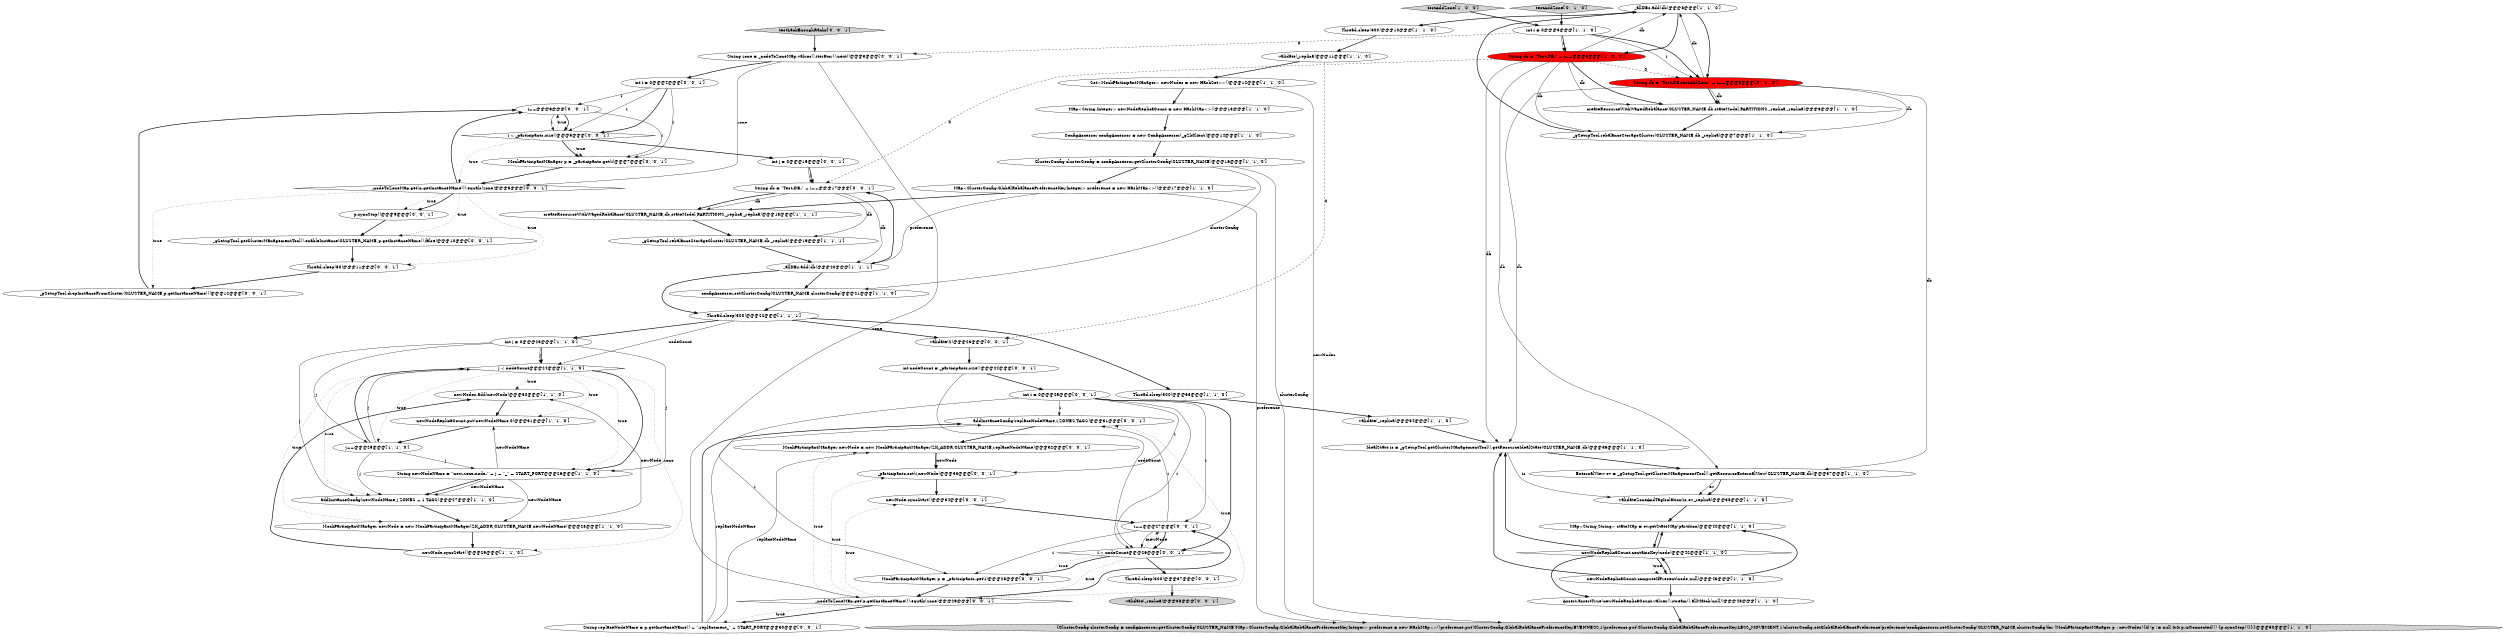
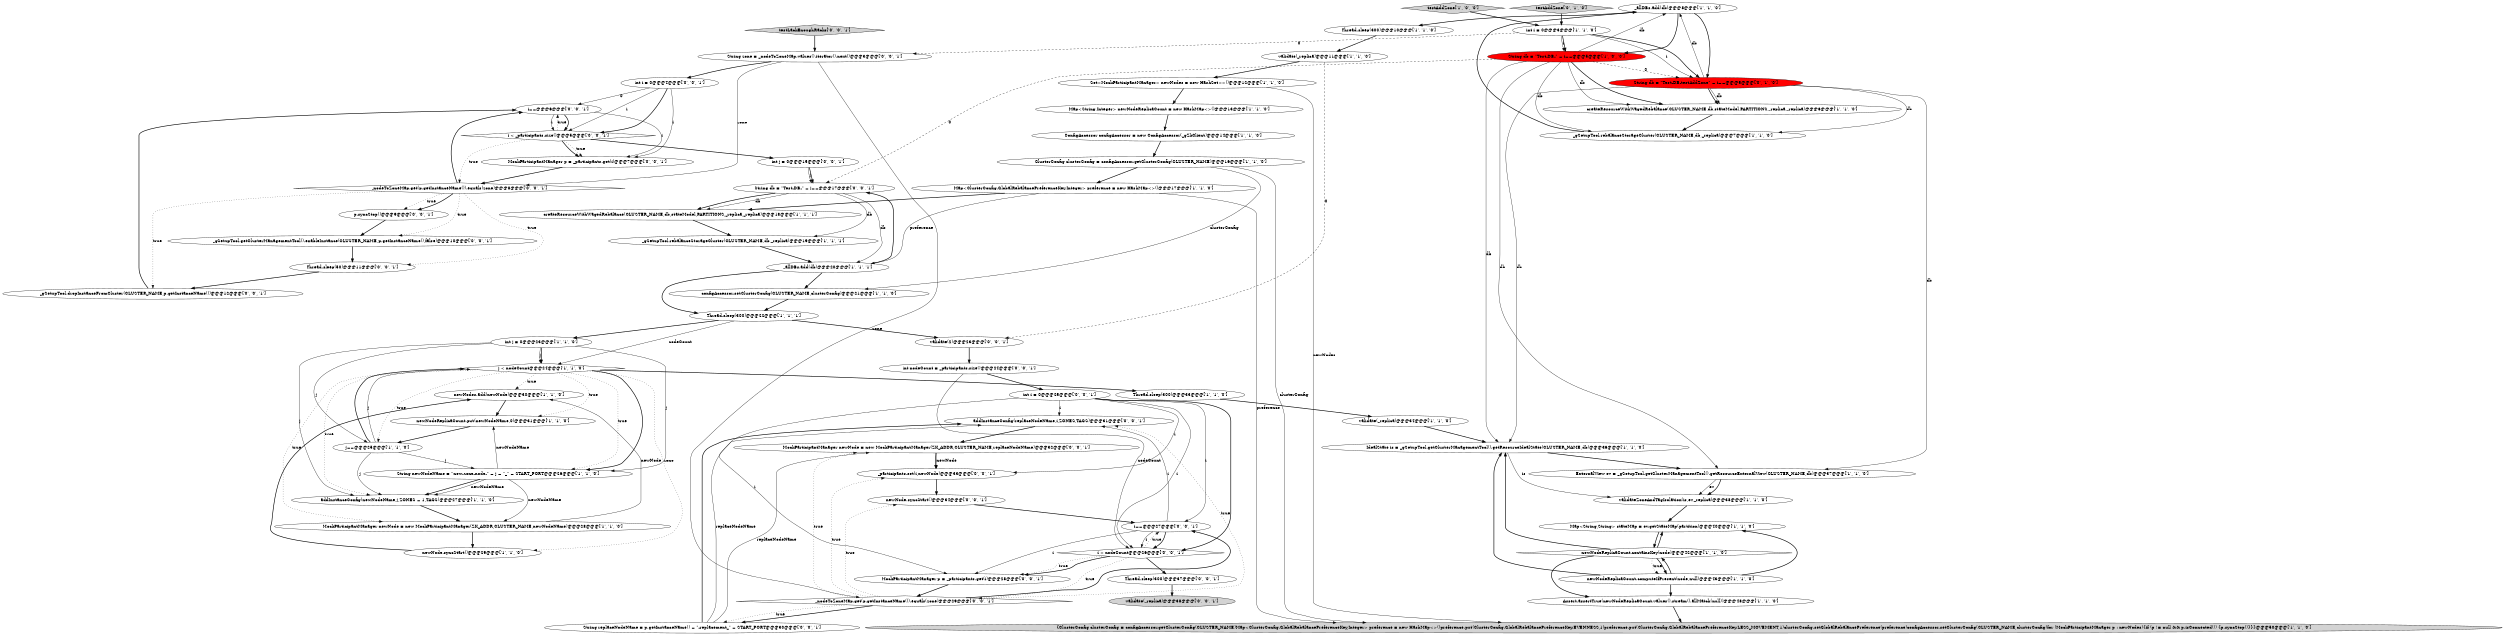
edge "int i = 0@@@4@@@['0', '0', '1']" -> "i++@@@6@@@['0', '0', '1']": label "i" -> "0"
edge "Thread.sleep(300)@@@22@@@['1', '1', '1']" -> "Thread.sleep(300)@@@33@@@['1', '1', '0']": now "j < nodeCount@@@24@@@['1', '1', '0']" -> "Thread.sleep(300)@@@33@@@['1', '1', '0']"
edge "i < nodeCount@@@26@@@['0', '0', '1']" -> "i++@@@27@@@['0', '0', '1']": label "newNode" -> "true"
